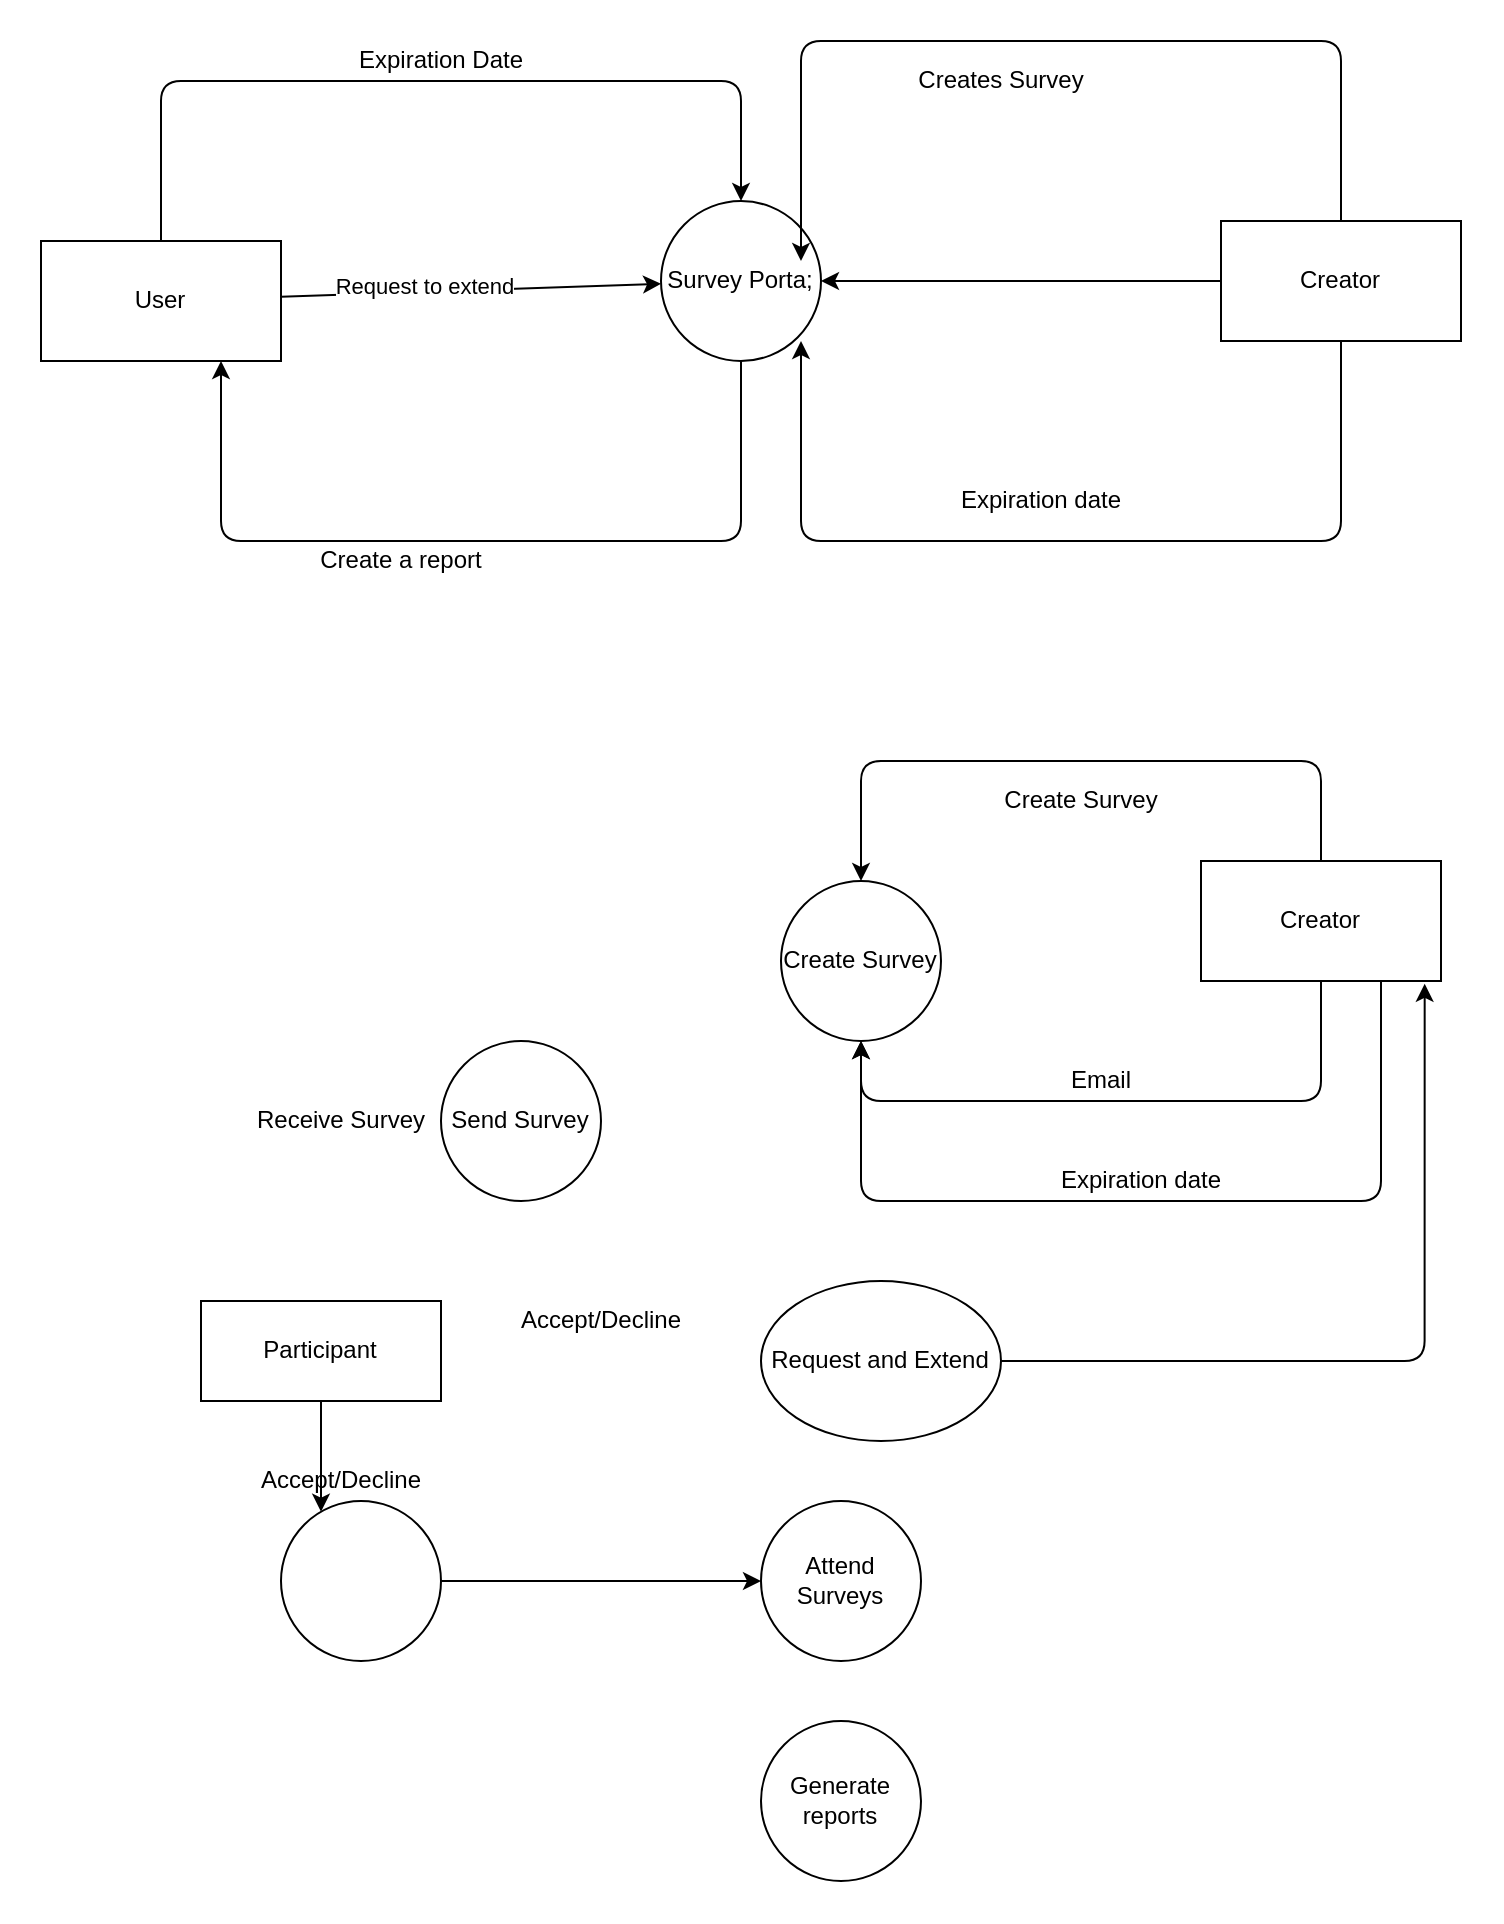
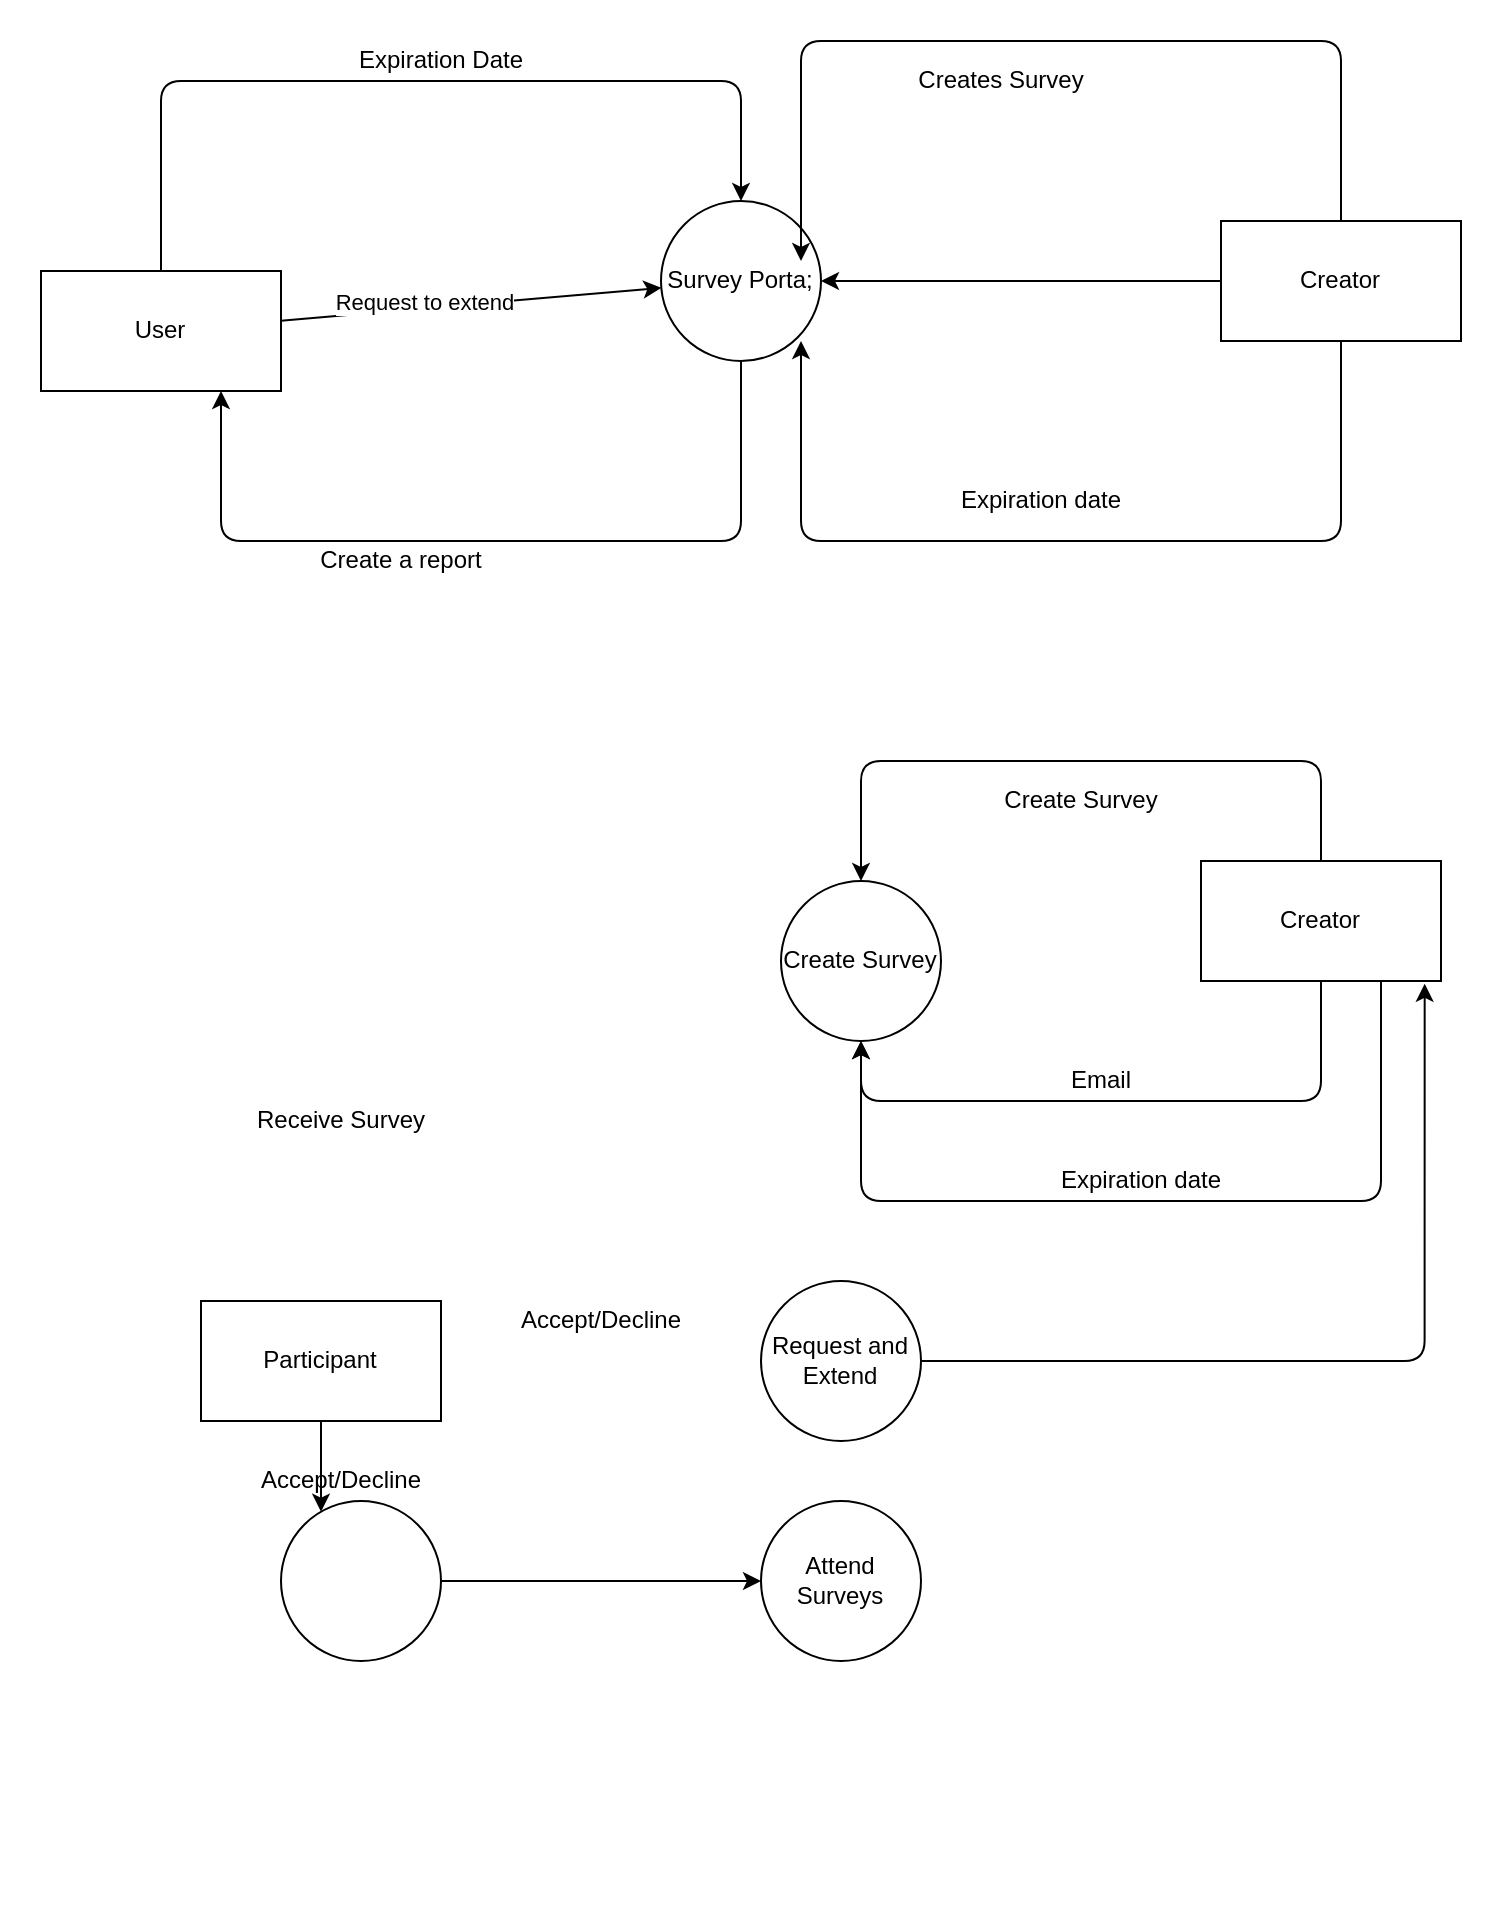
node "User": moved (161, 301) -> (161, 331)
node "Send Survey": removed
node "Participant": size 240x100 -> 240x120
node "Request and Extend": size 240x160 -> 160x160
node "Generate reports": removed
